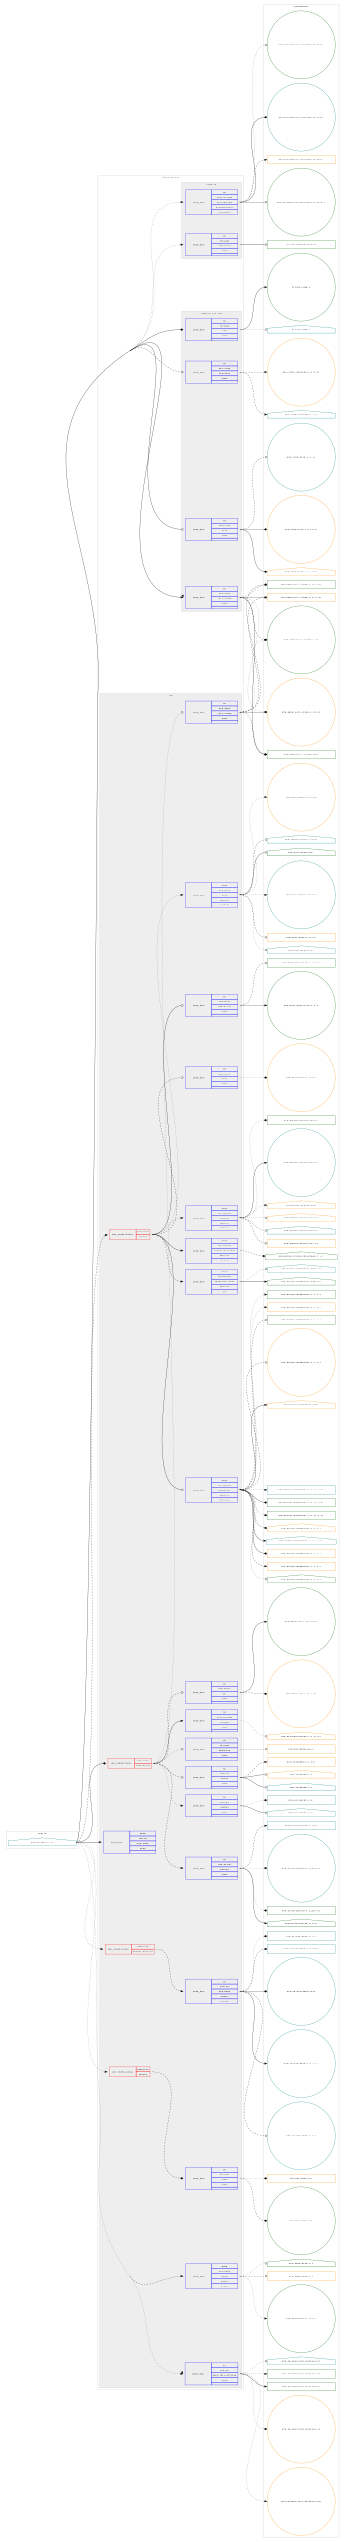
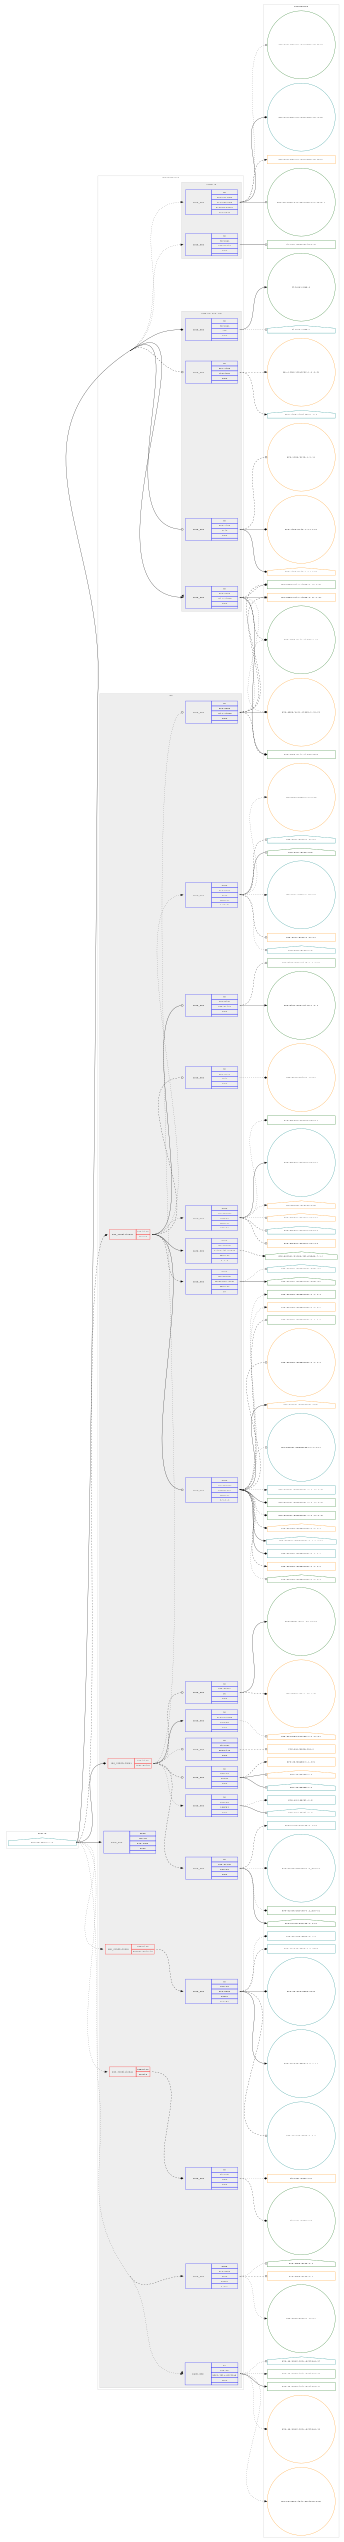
node "sys-libs/zlib-1.2.11": color teal -> darkorange
node "sys-lsscsi/grub-2.02-r2": label "sys-lsscsi/grub-2.02-r2" -> "sys-boot/grub-2.02-r2"
node "sys-kernel/genkernel-3.4.52.3": added
node "sys-kernel/genkernel-3.5.2.1": color darkorange -> teal
